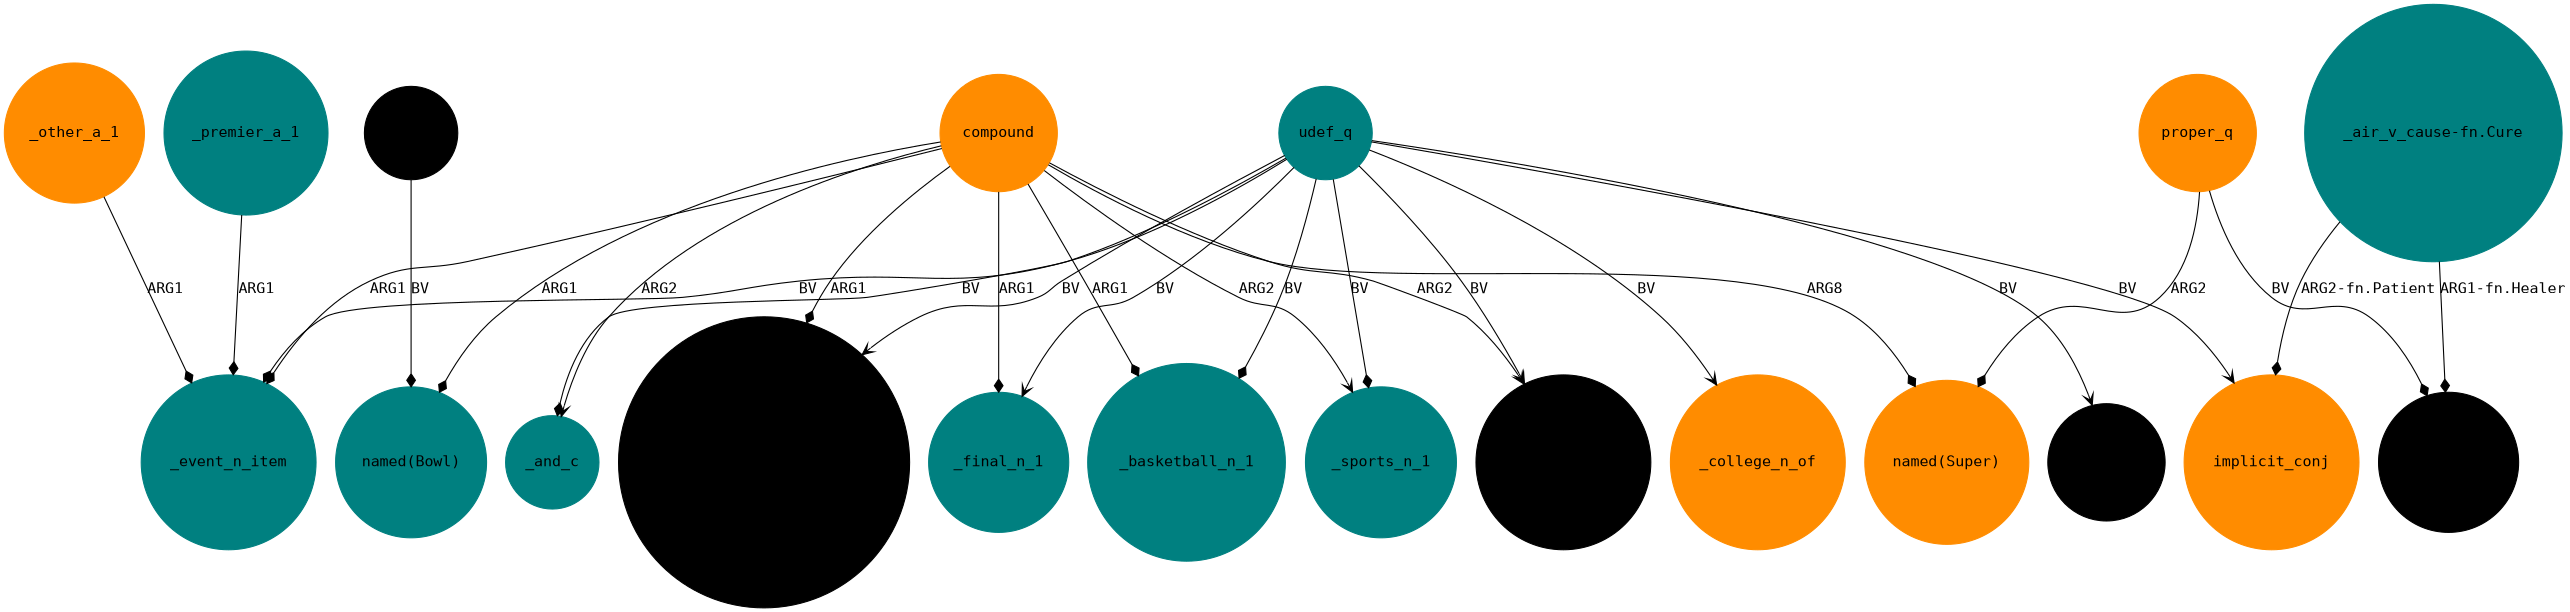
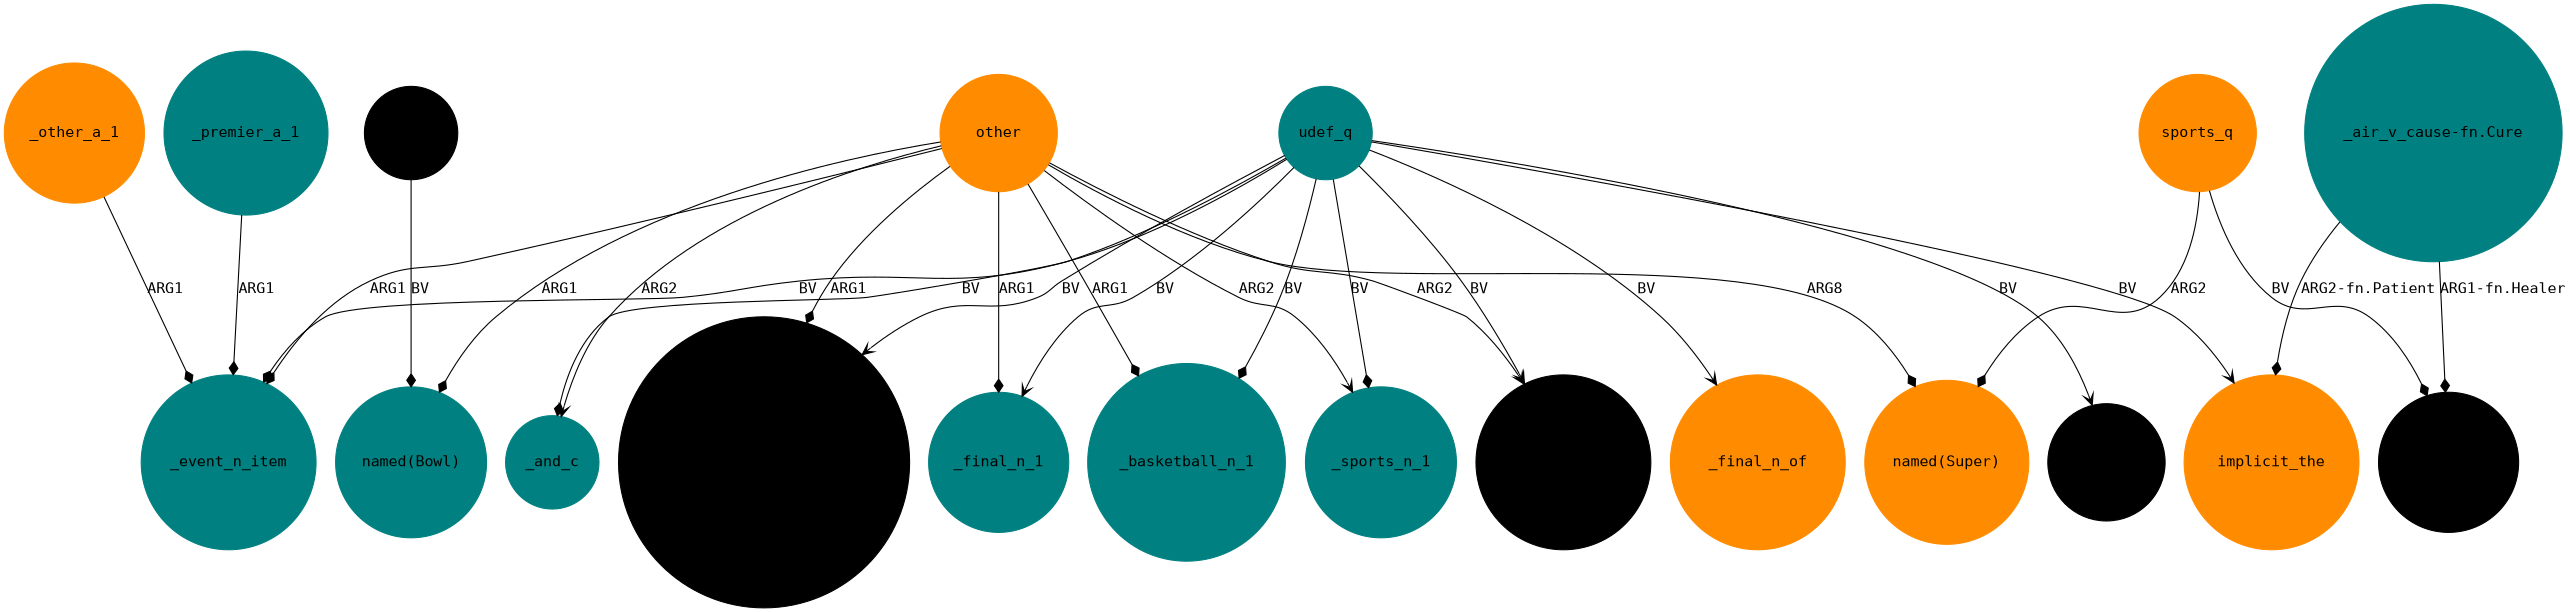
node "compound": label "compound" -> "other"
node "proper_q": label "proper_q" -> "sports_q"
node "_college_n_of": label "_college_n_of" -> "_final_n_of"
node "implicit_conj": label "implicit_conj" -> "implicit_the"
